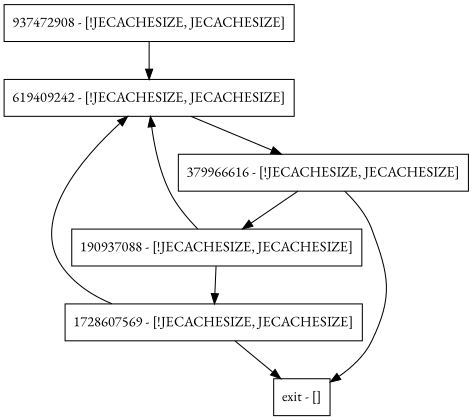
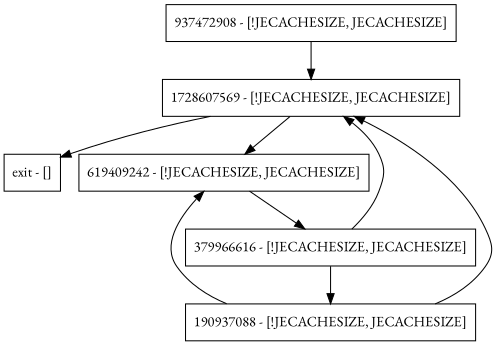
edge "937472908 - [!JECACHESIZE, JECACHESIZE]" -> "619409242 - [!JECACHESIZE, JECACHESIZE]": now "937472908 - [!JECACHESIZE, JECACHESIZE]" -> "1728607569 - [!JECACHESIZE, JECACHESIZE]"
edge "379966616 - [!JECACHESIZE, JECACHESIZE]" -> "exit - []": now "379966616 - [!JECACHESIZE, JECACHESIZE]" -> "1728607569 - [!JECACHESIZE, JECACHESIZE]"
